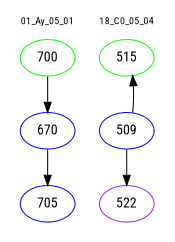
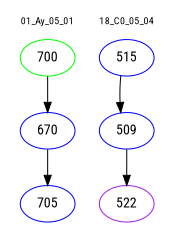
node "515": color green -> blue
edge "509" -> "515": reversed
